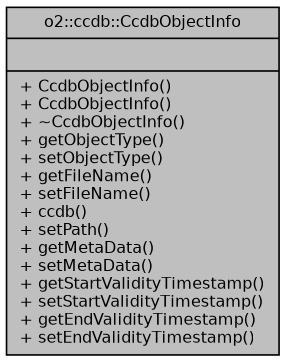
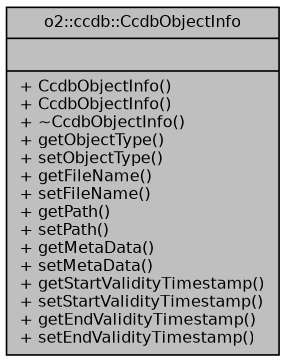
node "o2::ccdb::CcdbObjectInfo": text "+ ccdb()" -> "+ getPath()"
